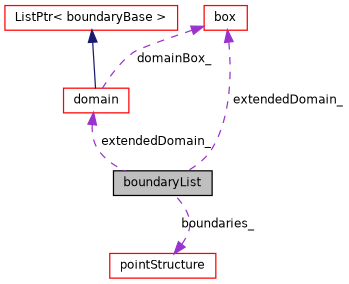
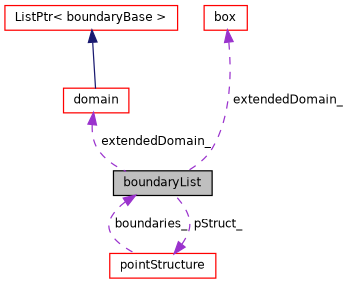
edge "domain" -> "box": removed, label "domainBox_"
edge "boundaryList" -> "pointStructure": label " boundaries_" -> " pStruct_"
edge "pointStructure" -> "boundaryList": added, label "boundaries_"
